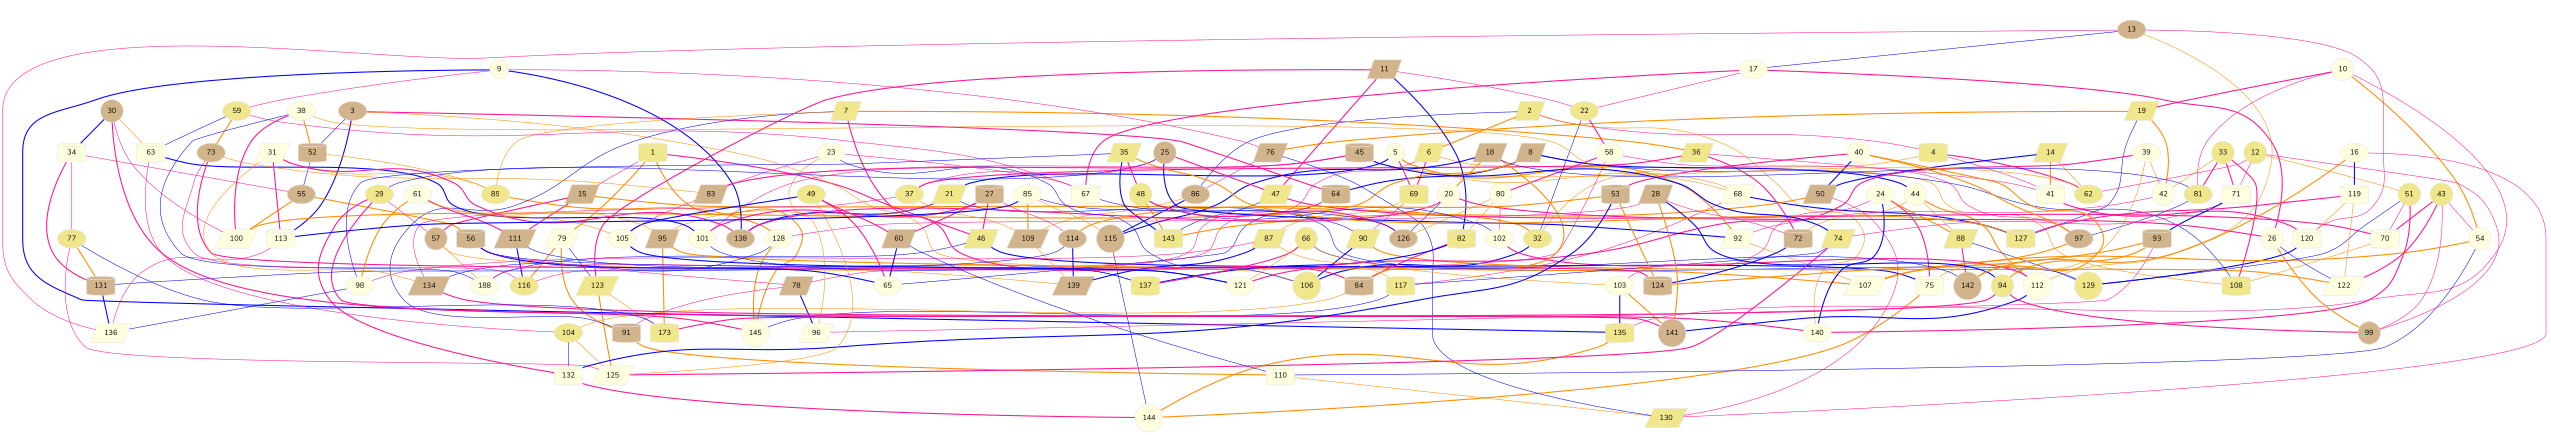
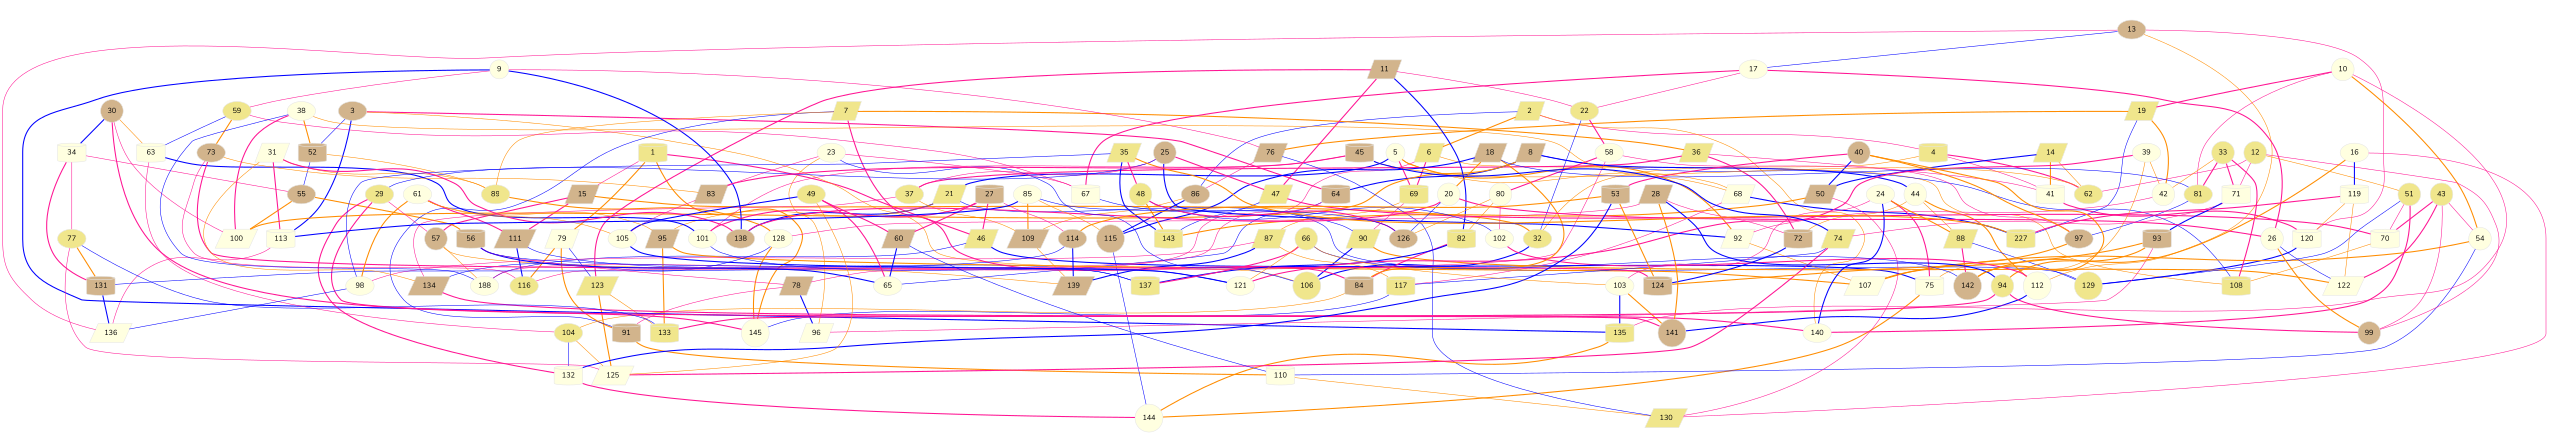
node "40": fillcolor lightyellow -> tan
node "127": label "127" -> "227"
node "173": label "173" -> "133"
